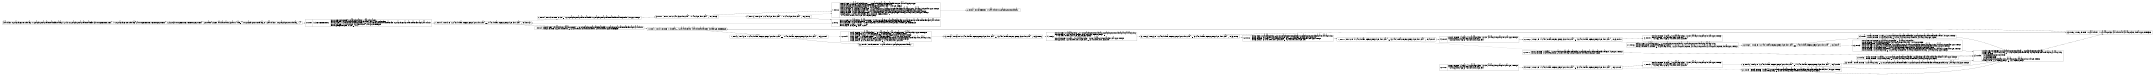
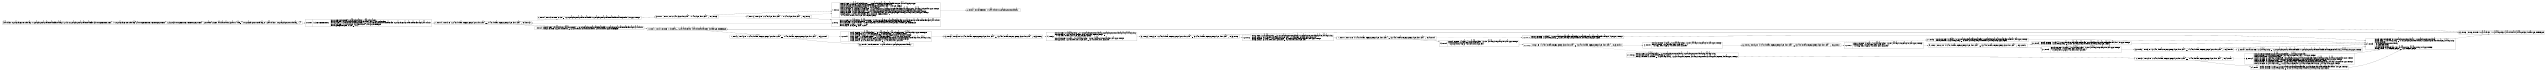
node "26: 0x00b6": added
